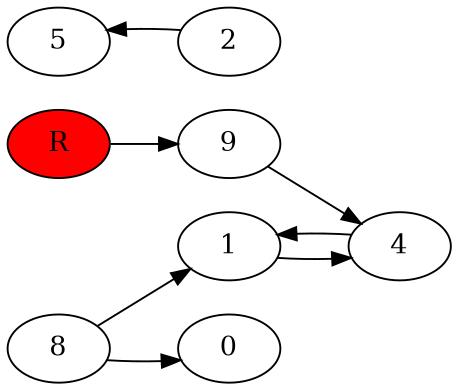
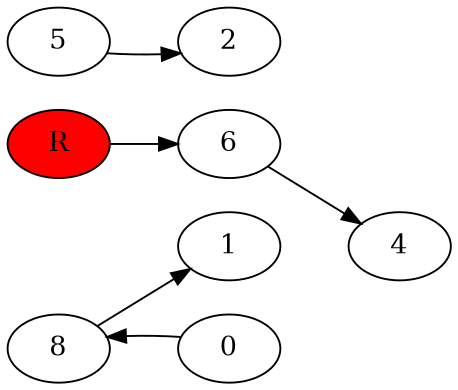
edge "2" -> "5": reversed
node "9": label "9" -> "6"
edge "4" -> "1": removed
edge "1" -> "4": removed
edge "8" -> "0": reversed
